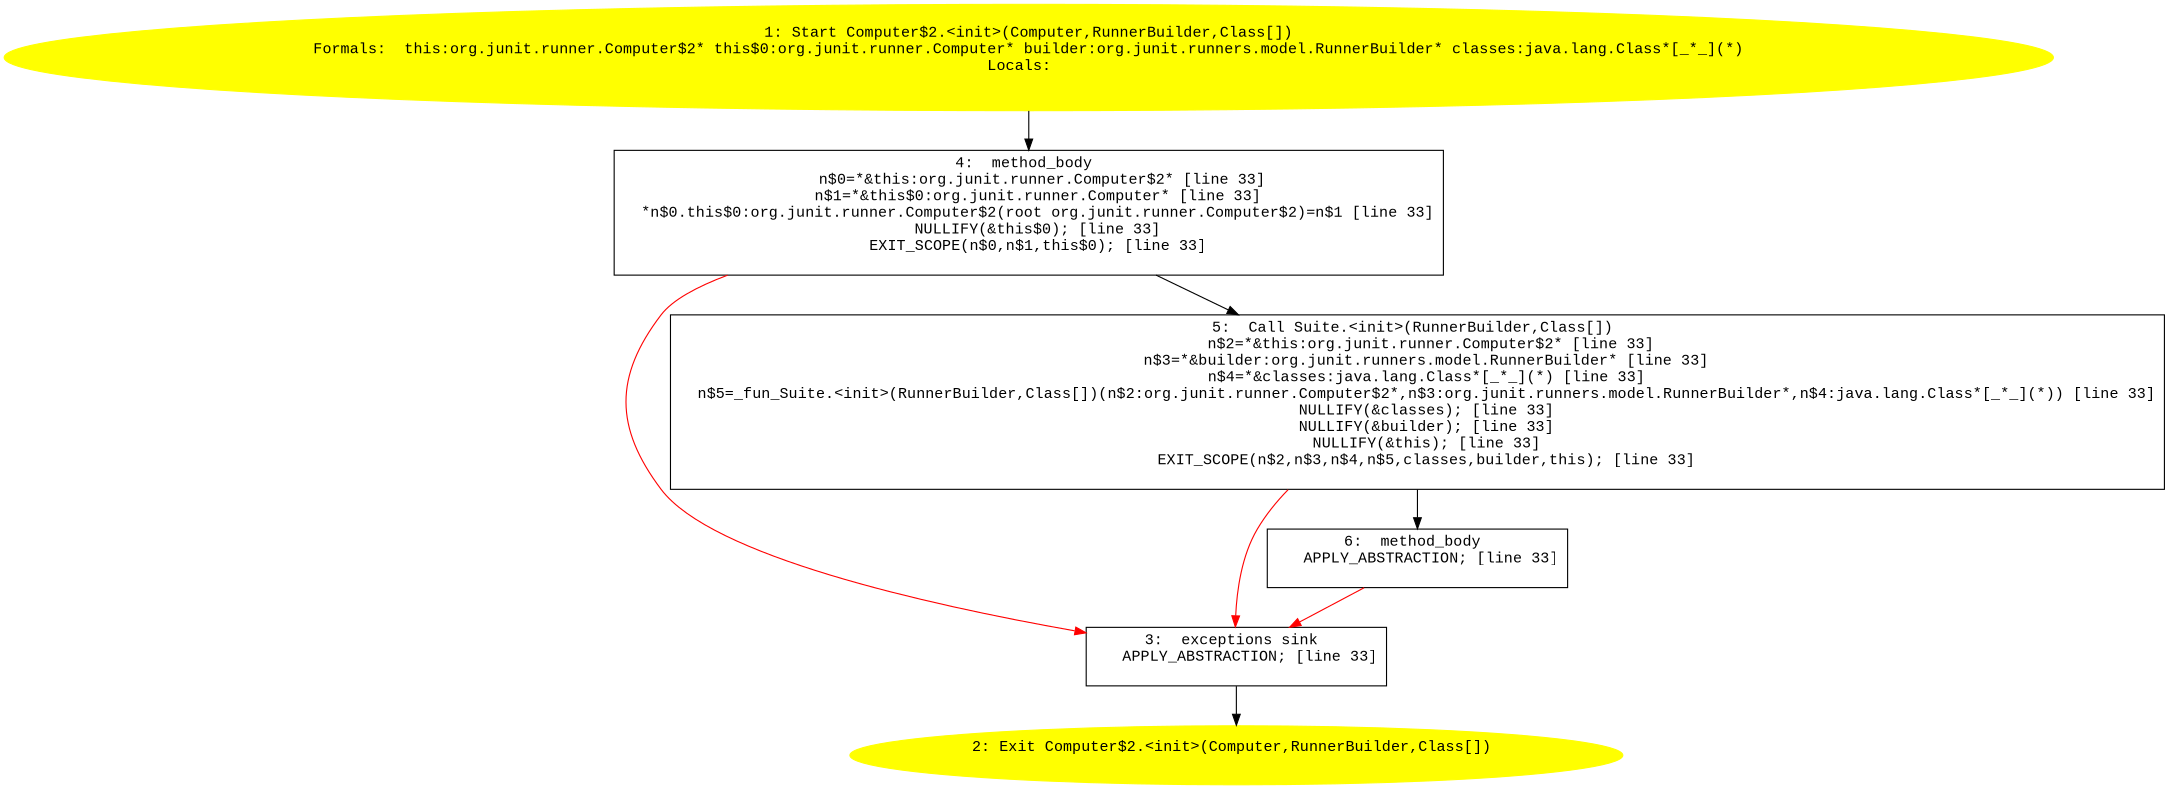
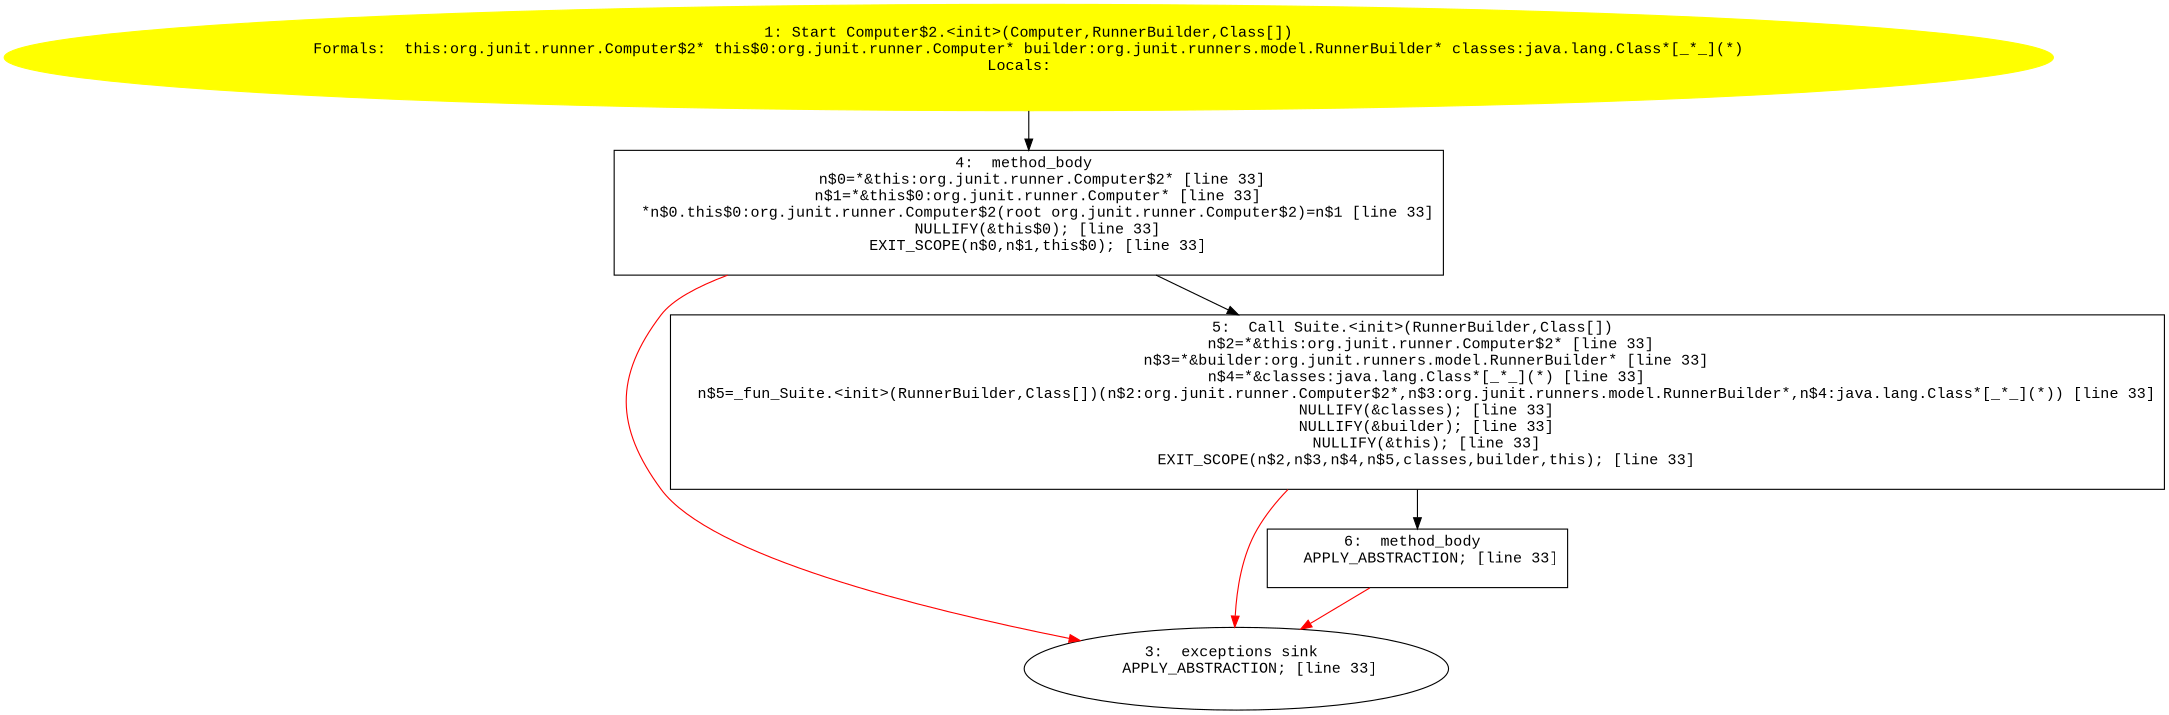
node "3:  exceptions sink APPLY_ABSTRACTION; [line 33]": shape box -> ellipse
node "2: Exit Computer$2.<init>(Computer,RunnerBuilder,Class[])": removed
